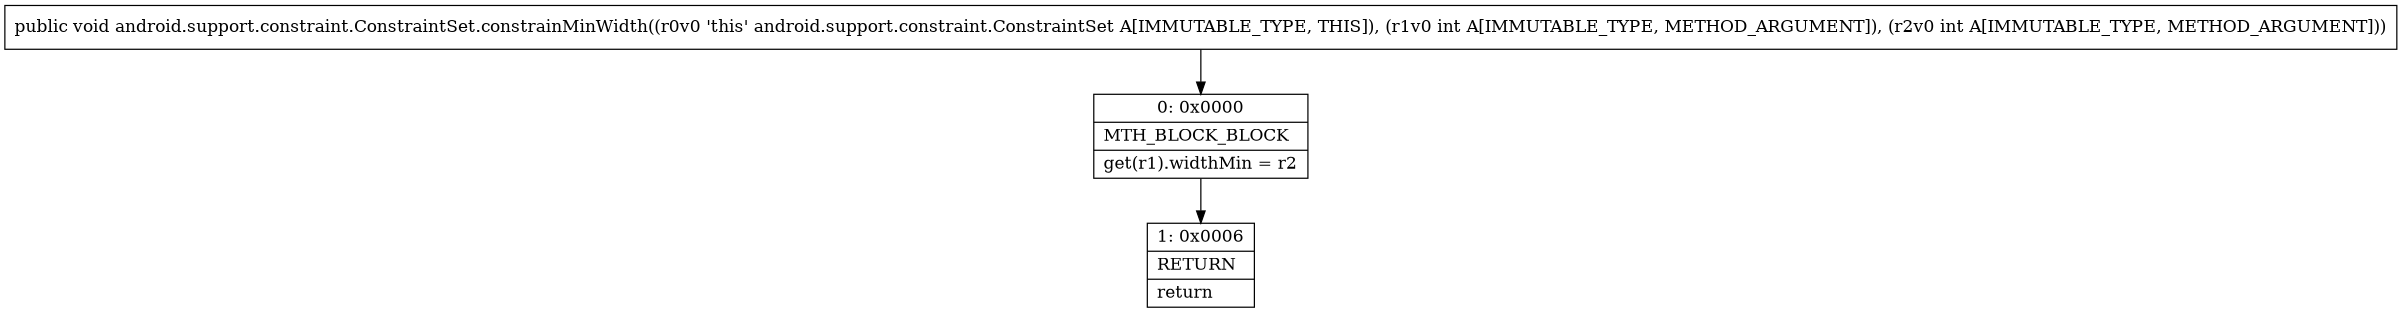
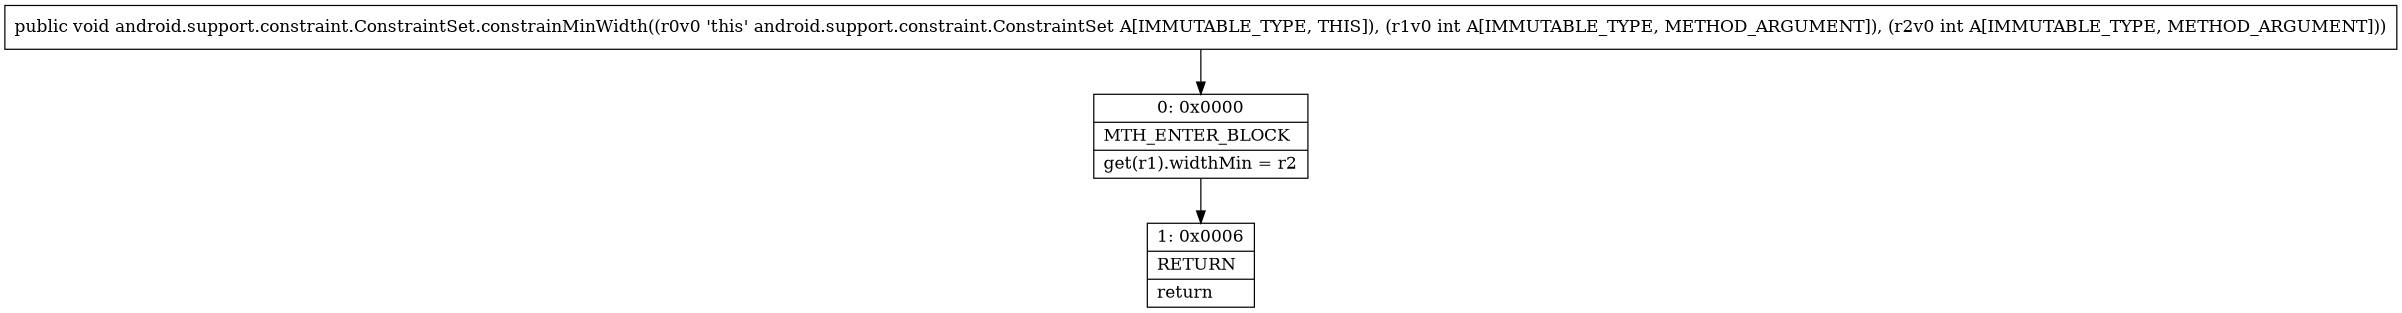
node "0: 0x0000": text "MTH_BLOCK_BLOCK" -> "MTH_ENTER_BLOCK"
